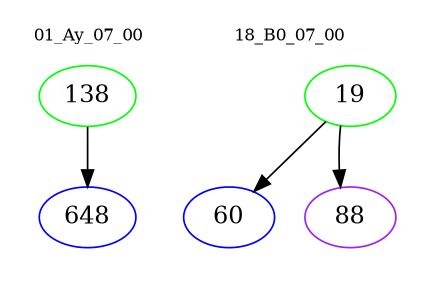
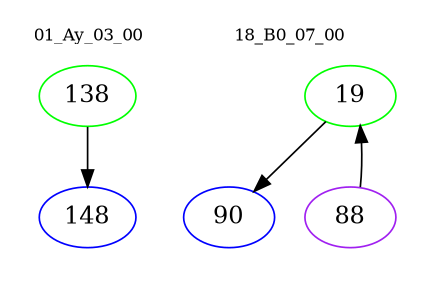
cluster "01_Ay_07_00": label "01_Ay_07_00" -> "01_Ay_03_00"
edge "19" -> "88": reversed
node "648": label "648" -> "148"
node "60": label "60" -> "90"
